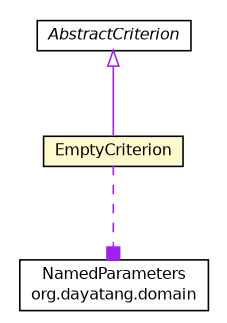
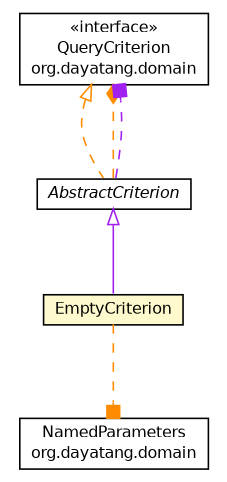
node "QueryCriterion": added
edge "EmptyCriterion" -> "NamedParameters": color purple -> darkorange
